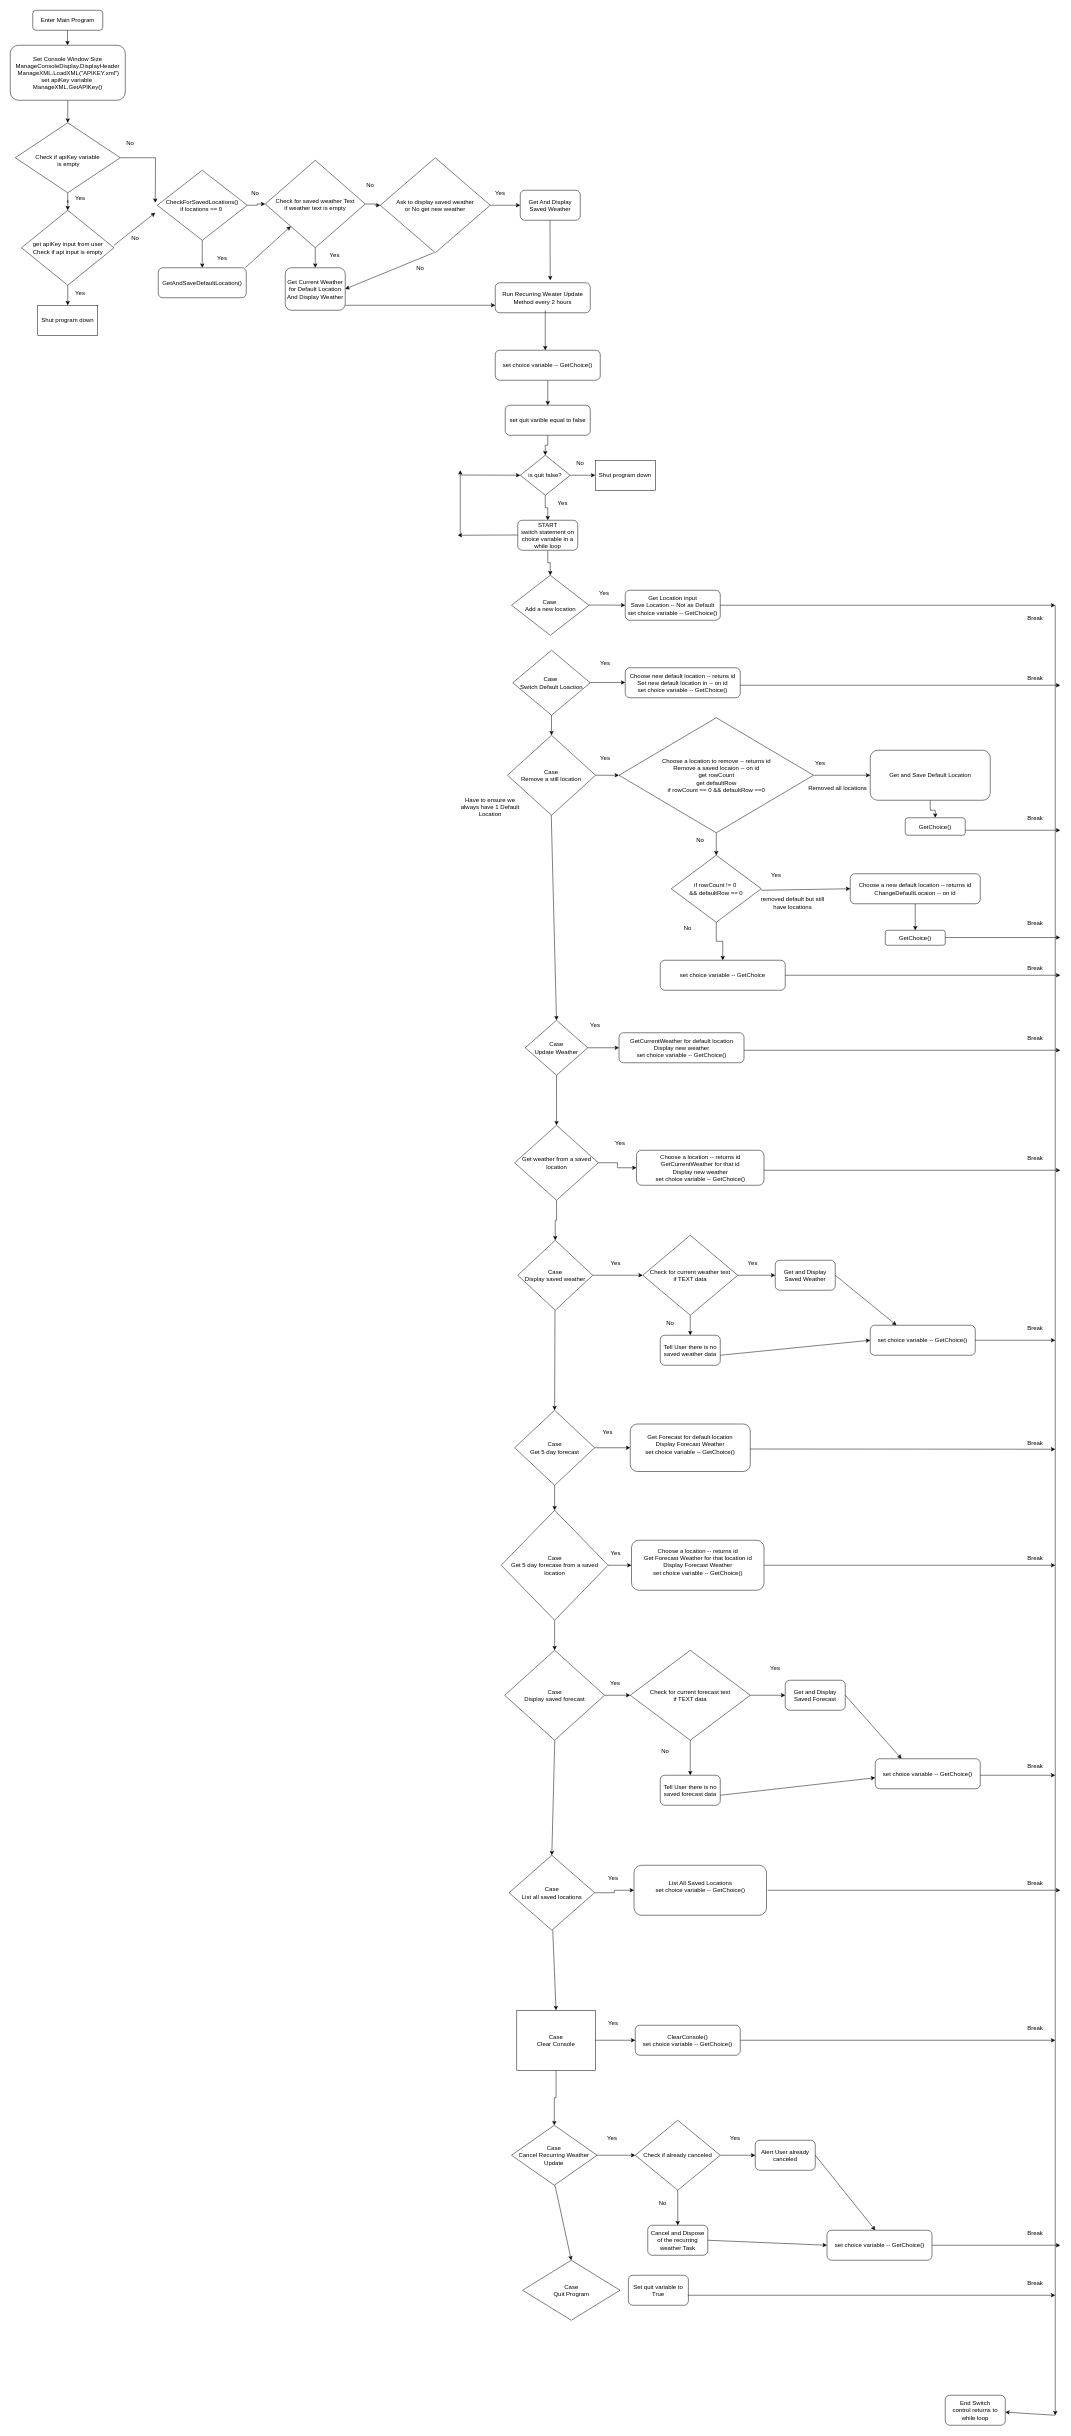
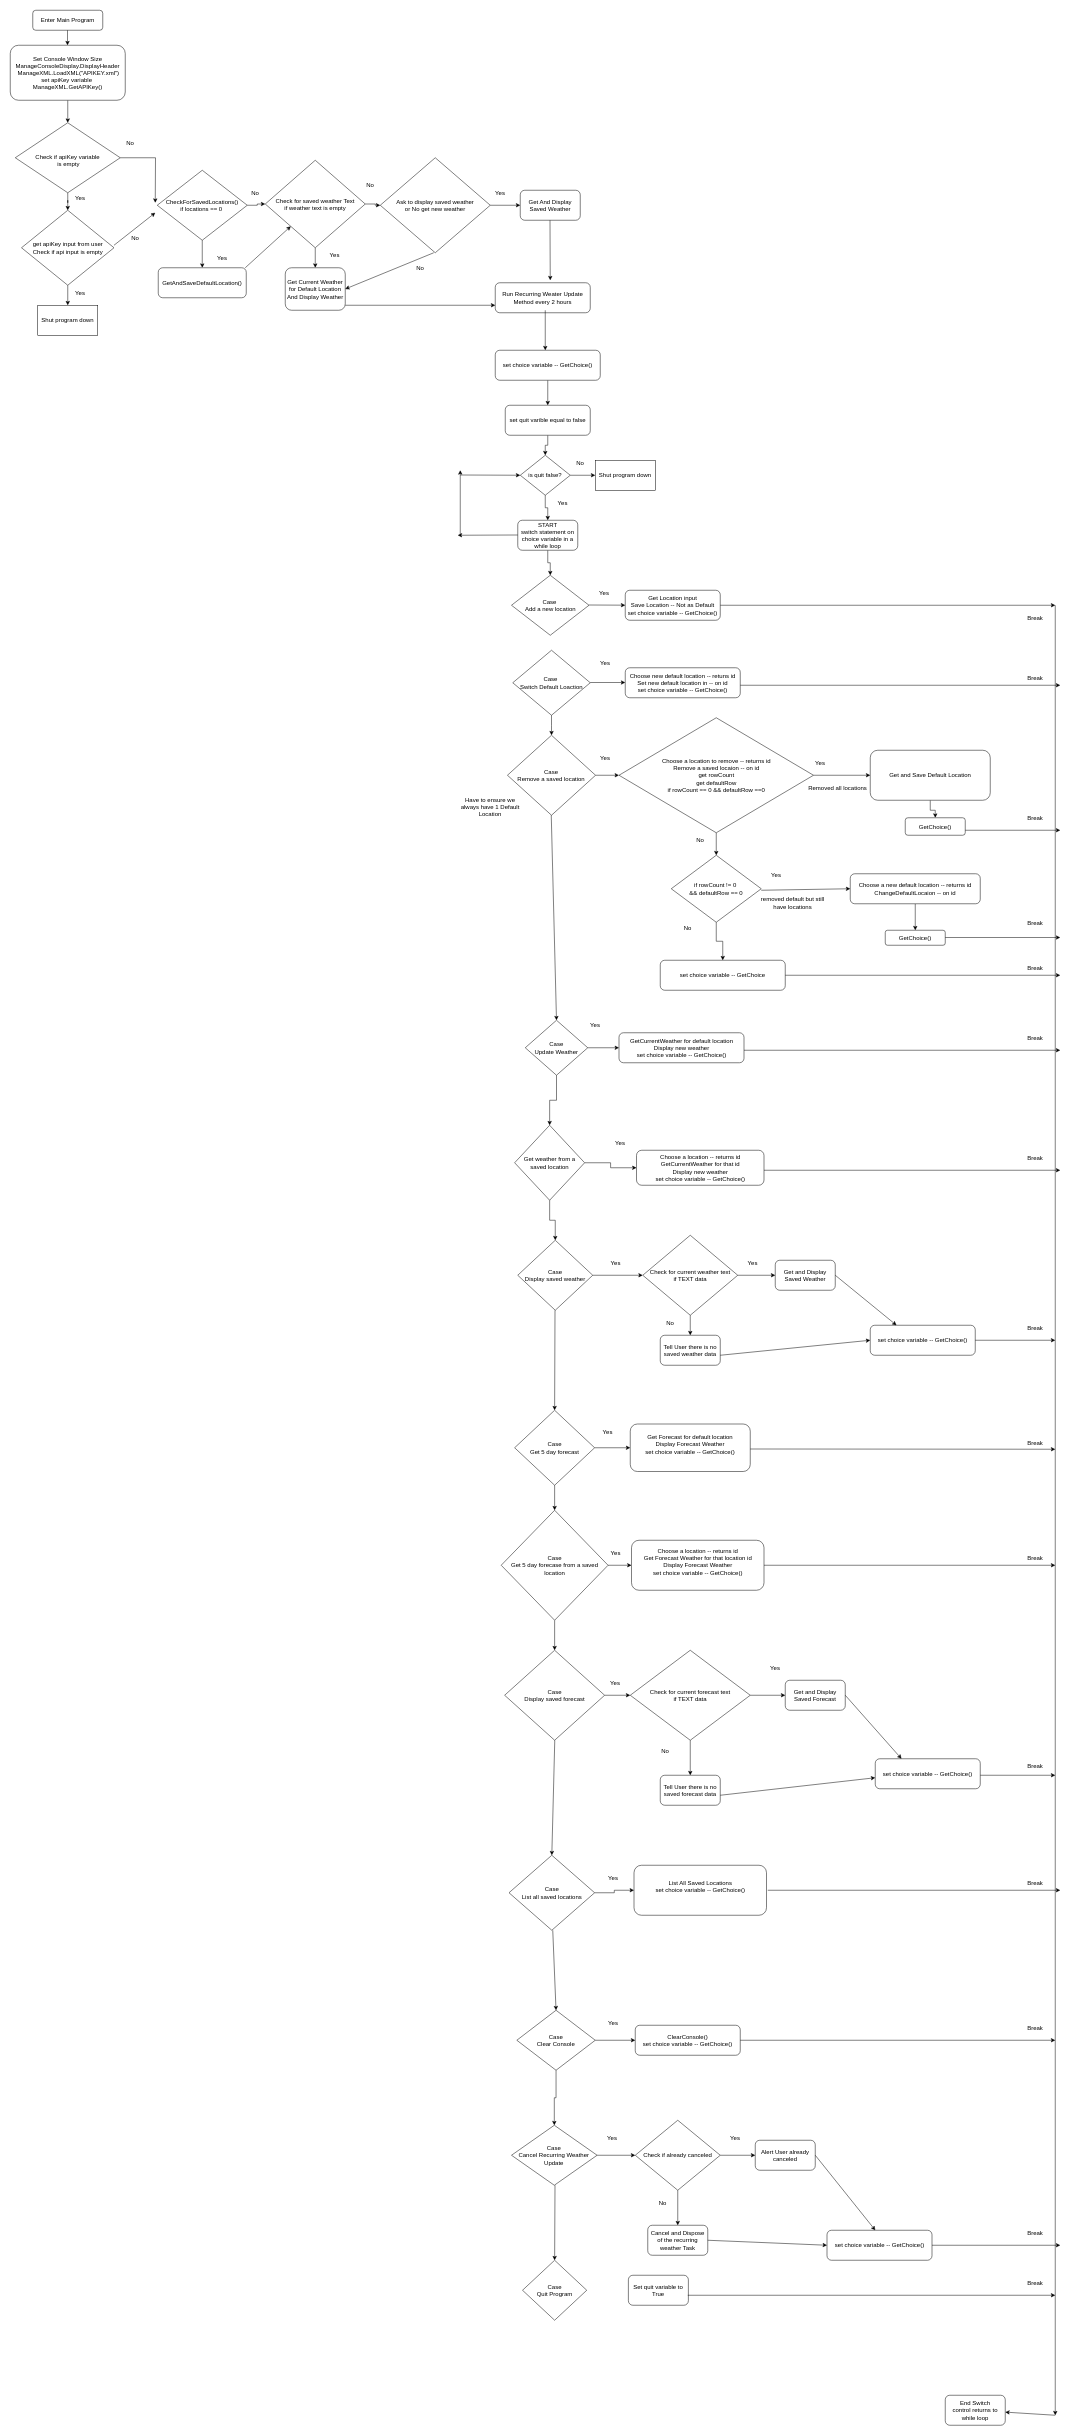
node "Case Remove a still location": label "Case Remove a still location" -> "Case Remove a saved location"
node "Get weather from a saved location": size 84x75 -> 70x75
node "Case Clear Console": shape rectangle -> diamond
node "Case Quit Program": size 98x60 -> 64x60
